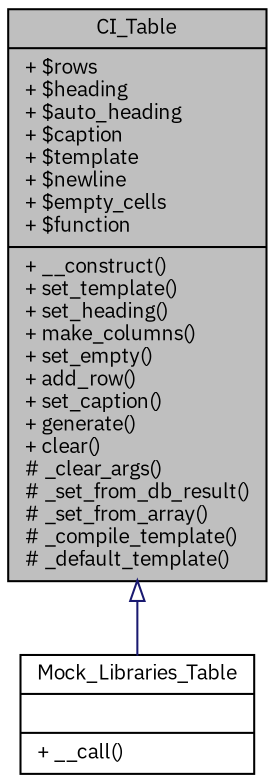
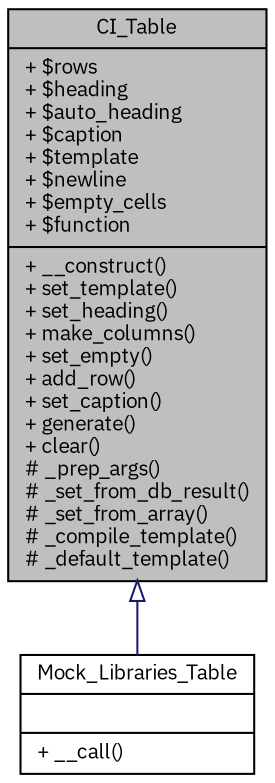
node "CI_Table": text "# _clear_args()" -> "# _prep_args()"
